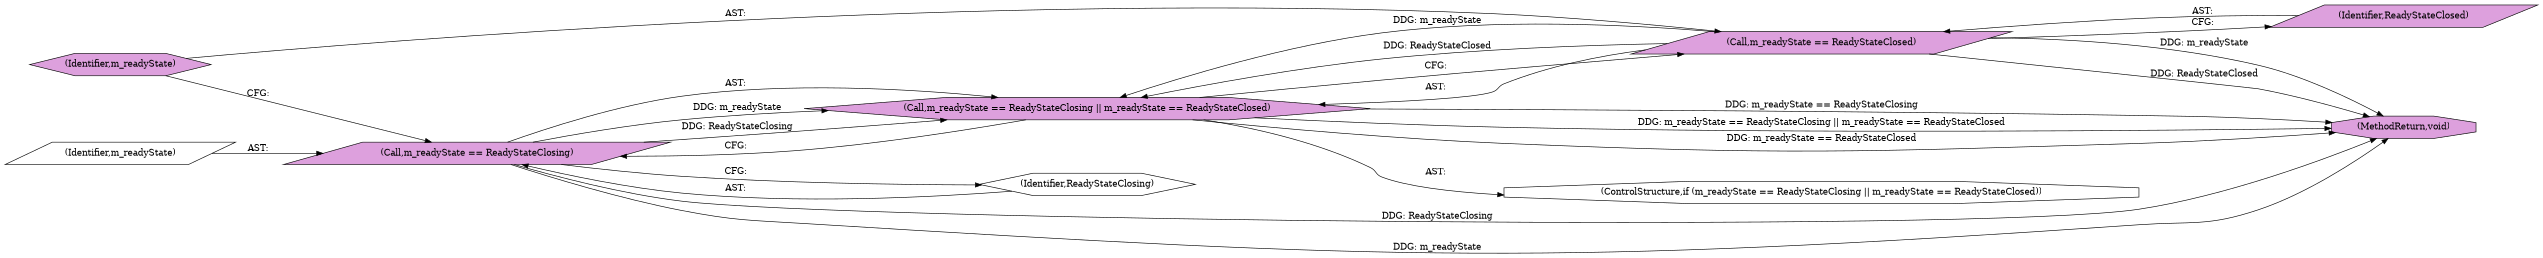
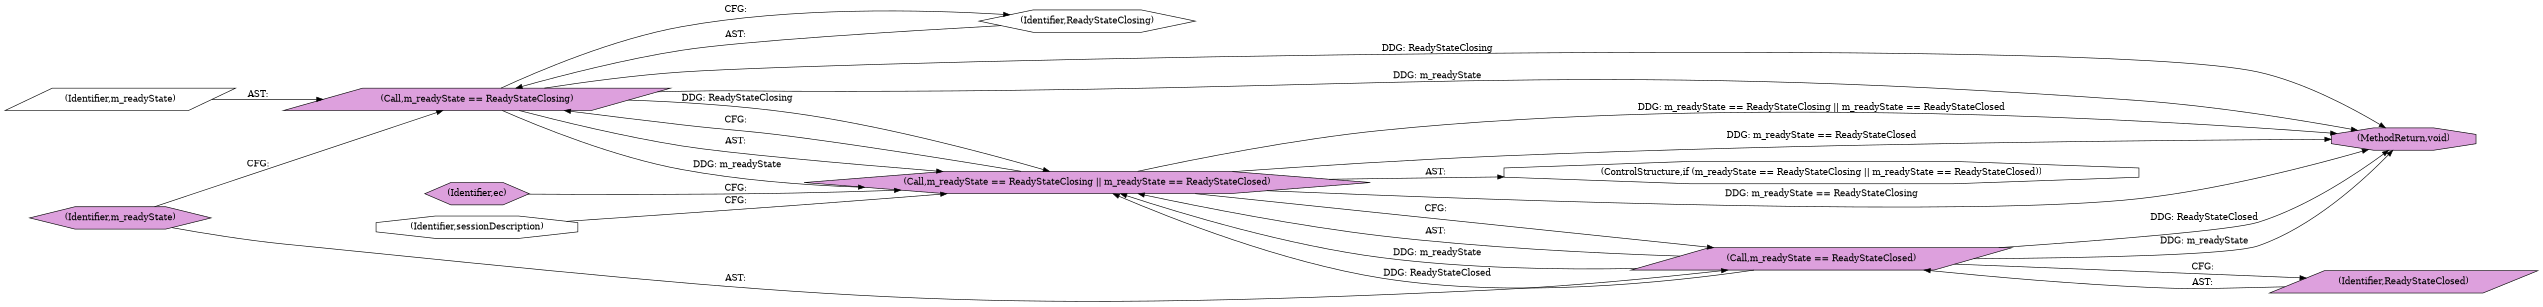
node "(Identifier,ec)": added
node "(Identifier,sessionDescription)": added
